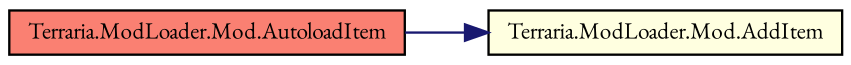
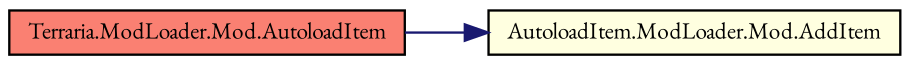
node "Terraria.ModLoader.Mod.AddItem": label "Terraria.ModLoader.Mod.AddItem" -> "AutoloadItem.ModLoader.Mod.AddItem"
